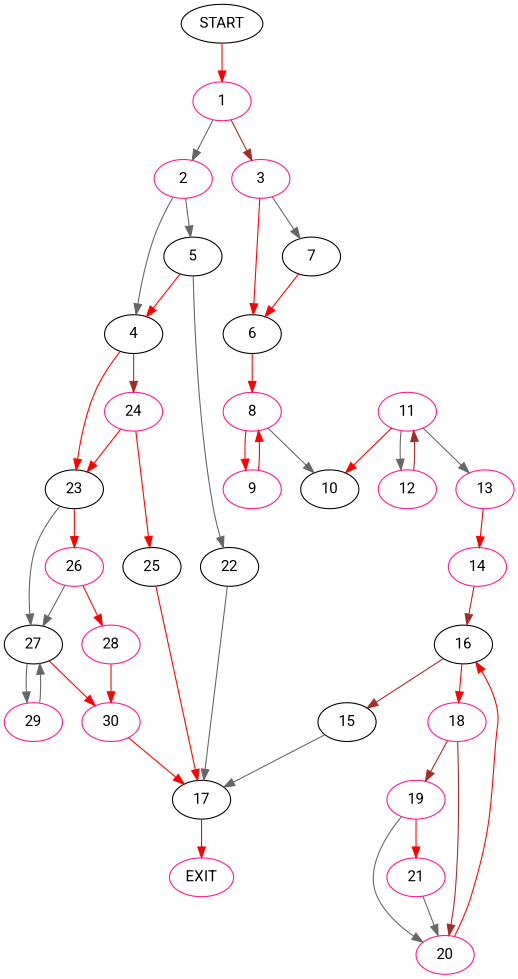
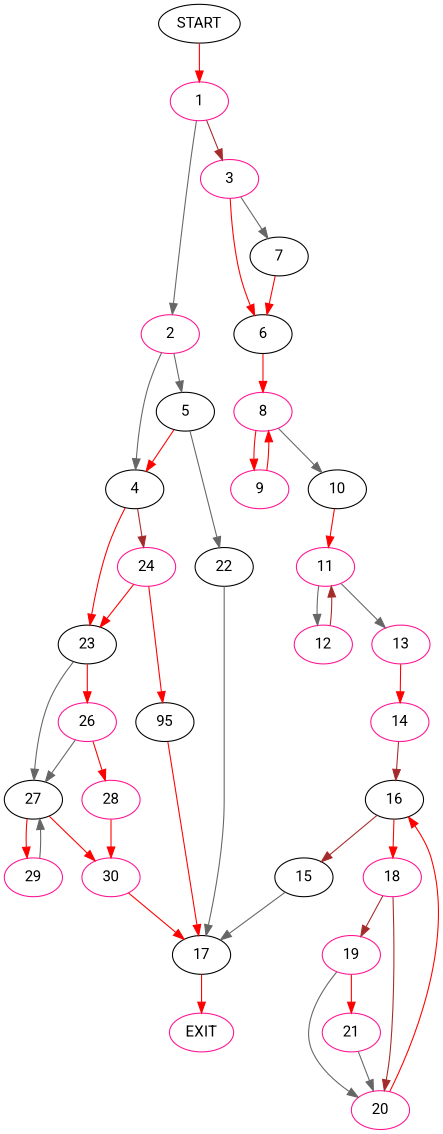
edge "11" -> "10": reversed
node "25": label "25" -> "95"
edge "27" -> "29": color gray40 -> red
